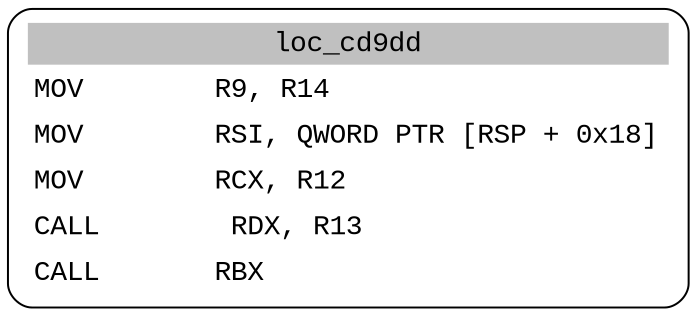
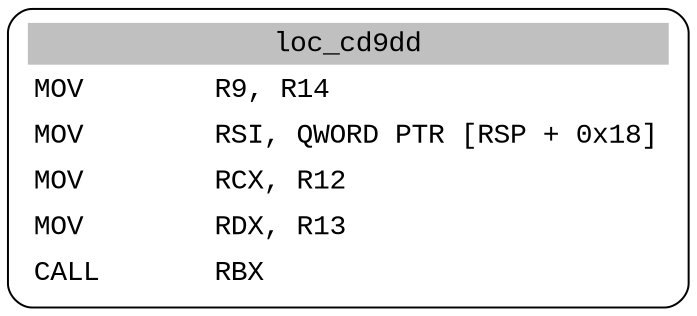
node "loc_cd9dd": text "CALL        RDX, R13" -> "MOV        RDX, R13"
